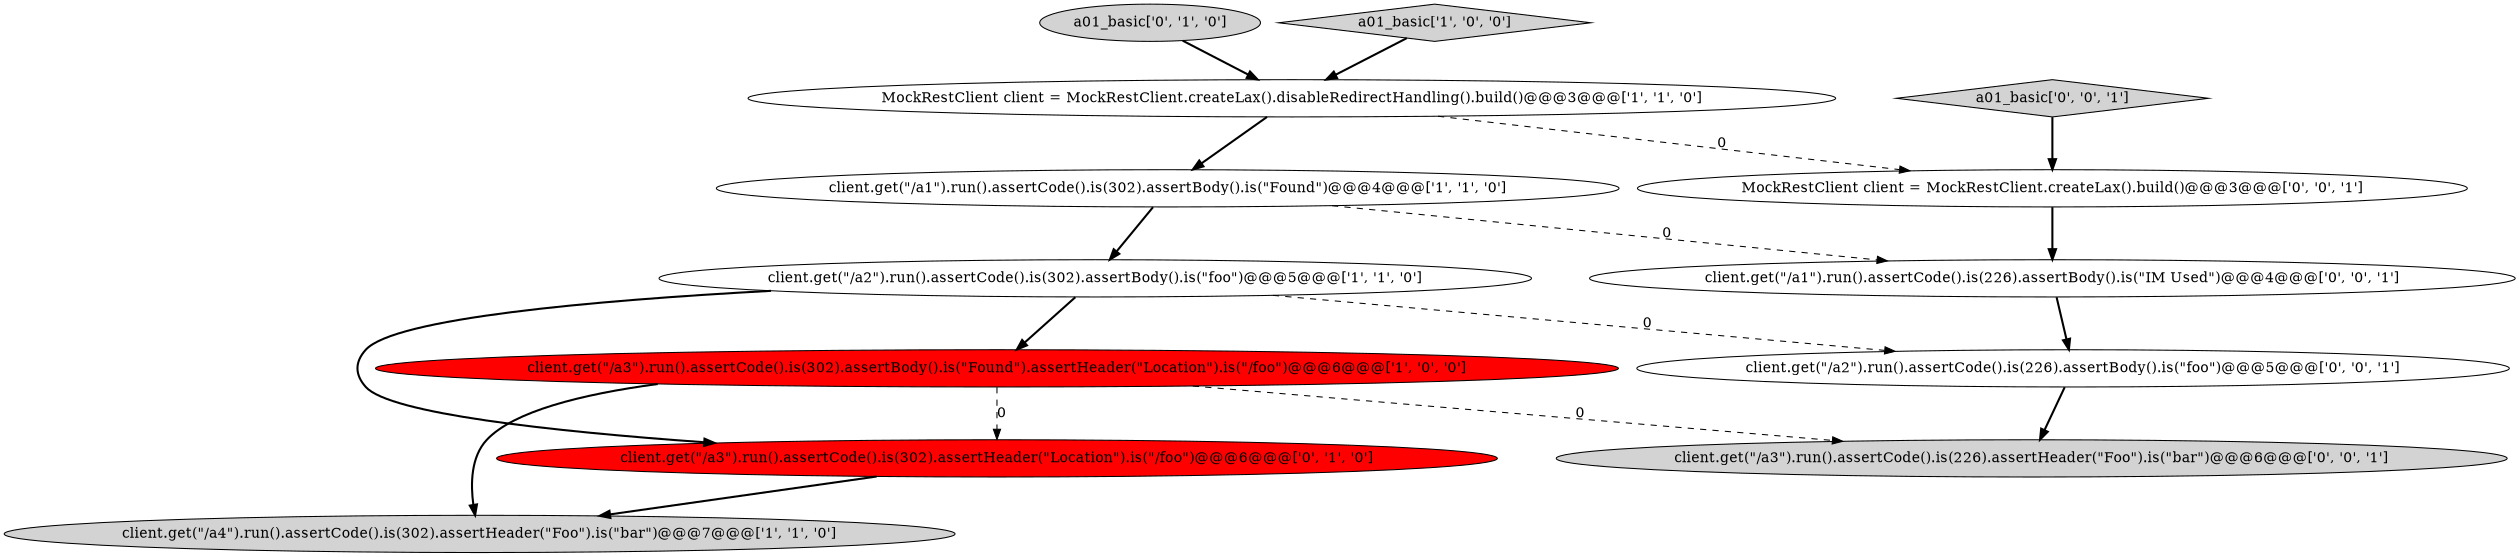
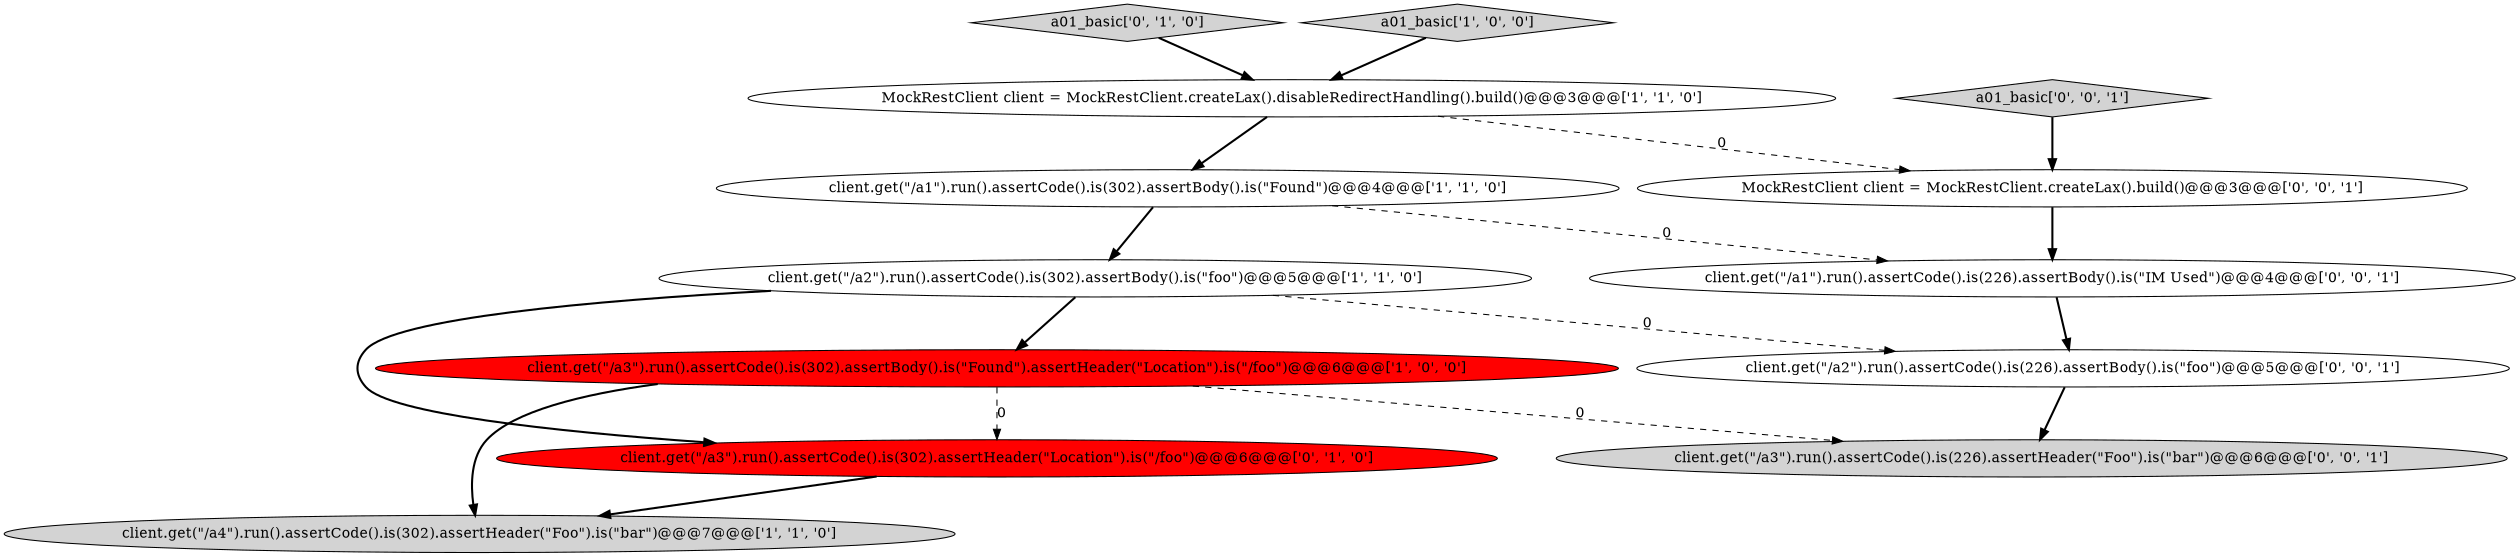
node "a01_basic['0', '1', '0']": shape ellipse -> diamond
